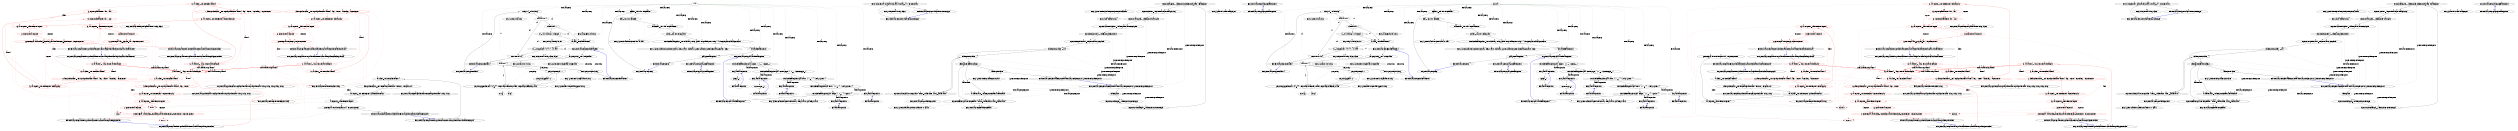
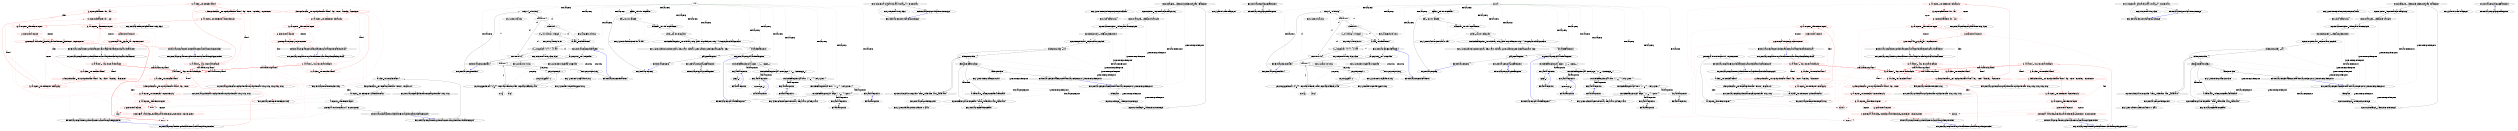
edge "16: Assert.Equal(''fizz=pop&foo=bar'', response.Content)" -> "m0_11": style dotted -> bold
